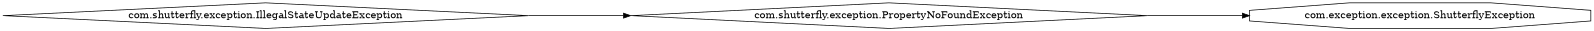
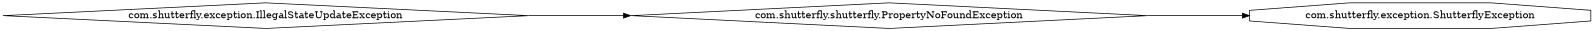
node "com.shutterfly.exception.PropertyNoFoundException": label "com.shutterfly.exception.PropertyNoFoundException" -> "com.shutterfly.shutterfly.PropertyNoFoundException"
node "com.exception.exception.ShutterflyException": label "com.exception.exception.ShutterflyException" -> "com.shutterfly.exception.ShutterflyException"
